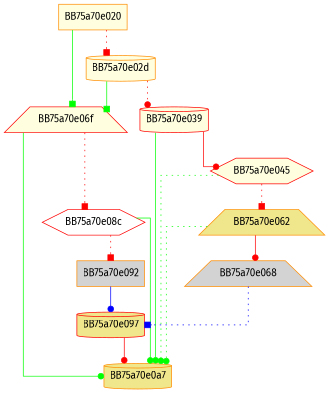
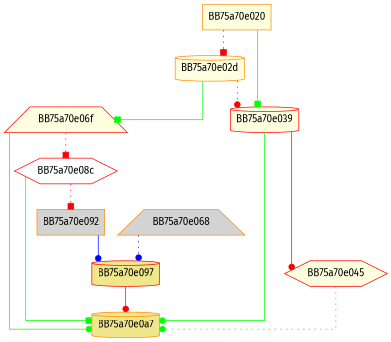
edge "BB75a70e020" -> "BB75a70e06f": now "BB75a70e020" -> "BB75a70e039"
node "BB75a70e062": removed
edge "BB75a70e08c" -> "BB75a70e0a7": arrowhead dot -> box
edge "BB75a70e068" -> "BB75a70e097": arrowhead box -> dot
